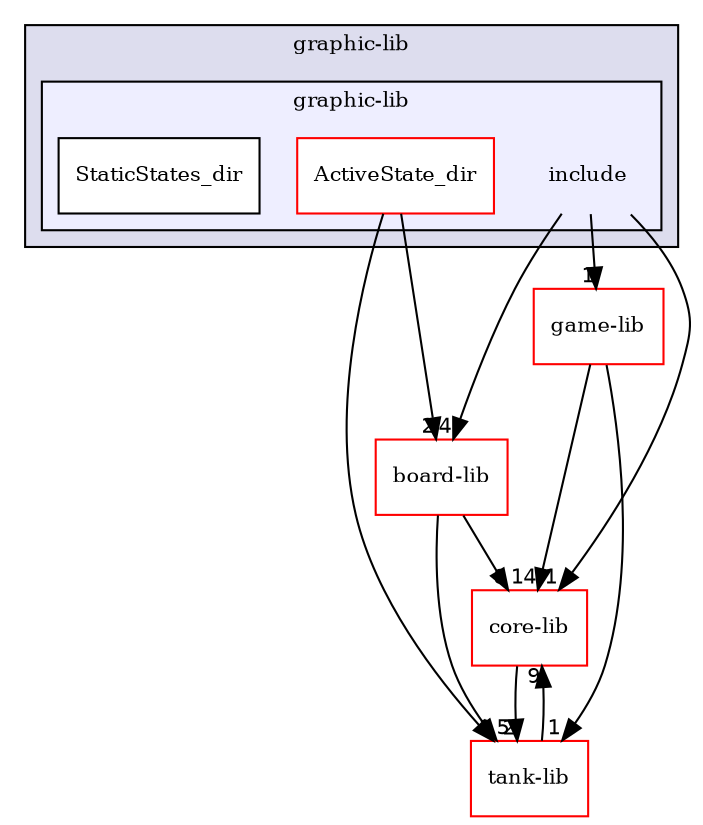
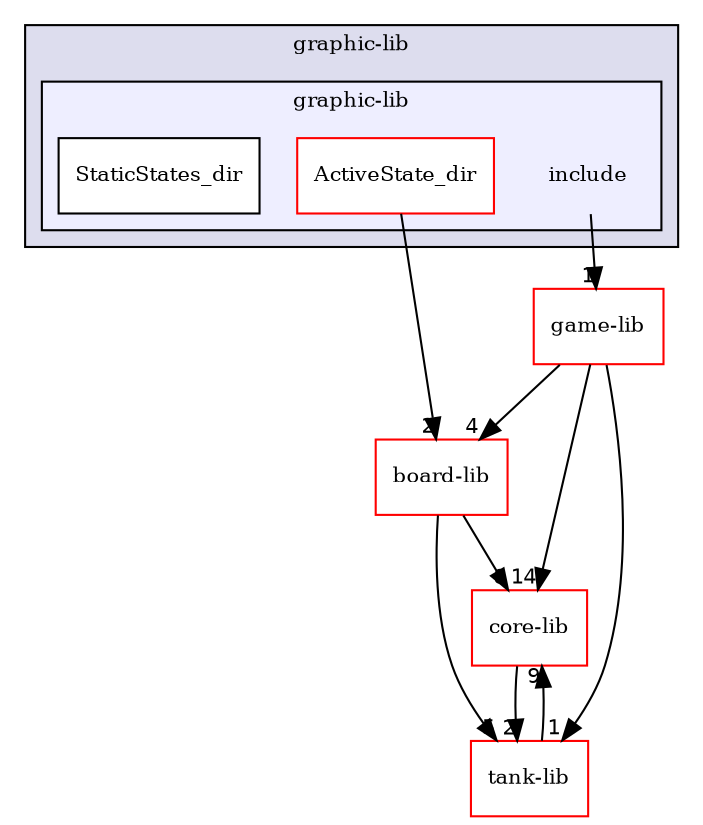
edge "include" -> "board-lib": now "game-lib" -> "board-lib"
edge "include" -> "core-lib": removed
edge "ActiveState_dir" -> "tank-lib": removed
